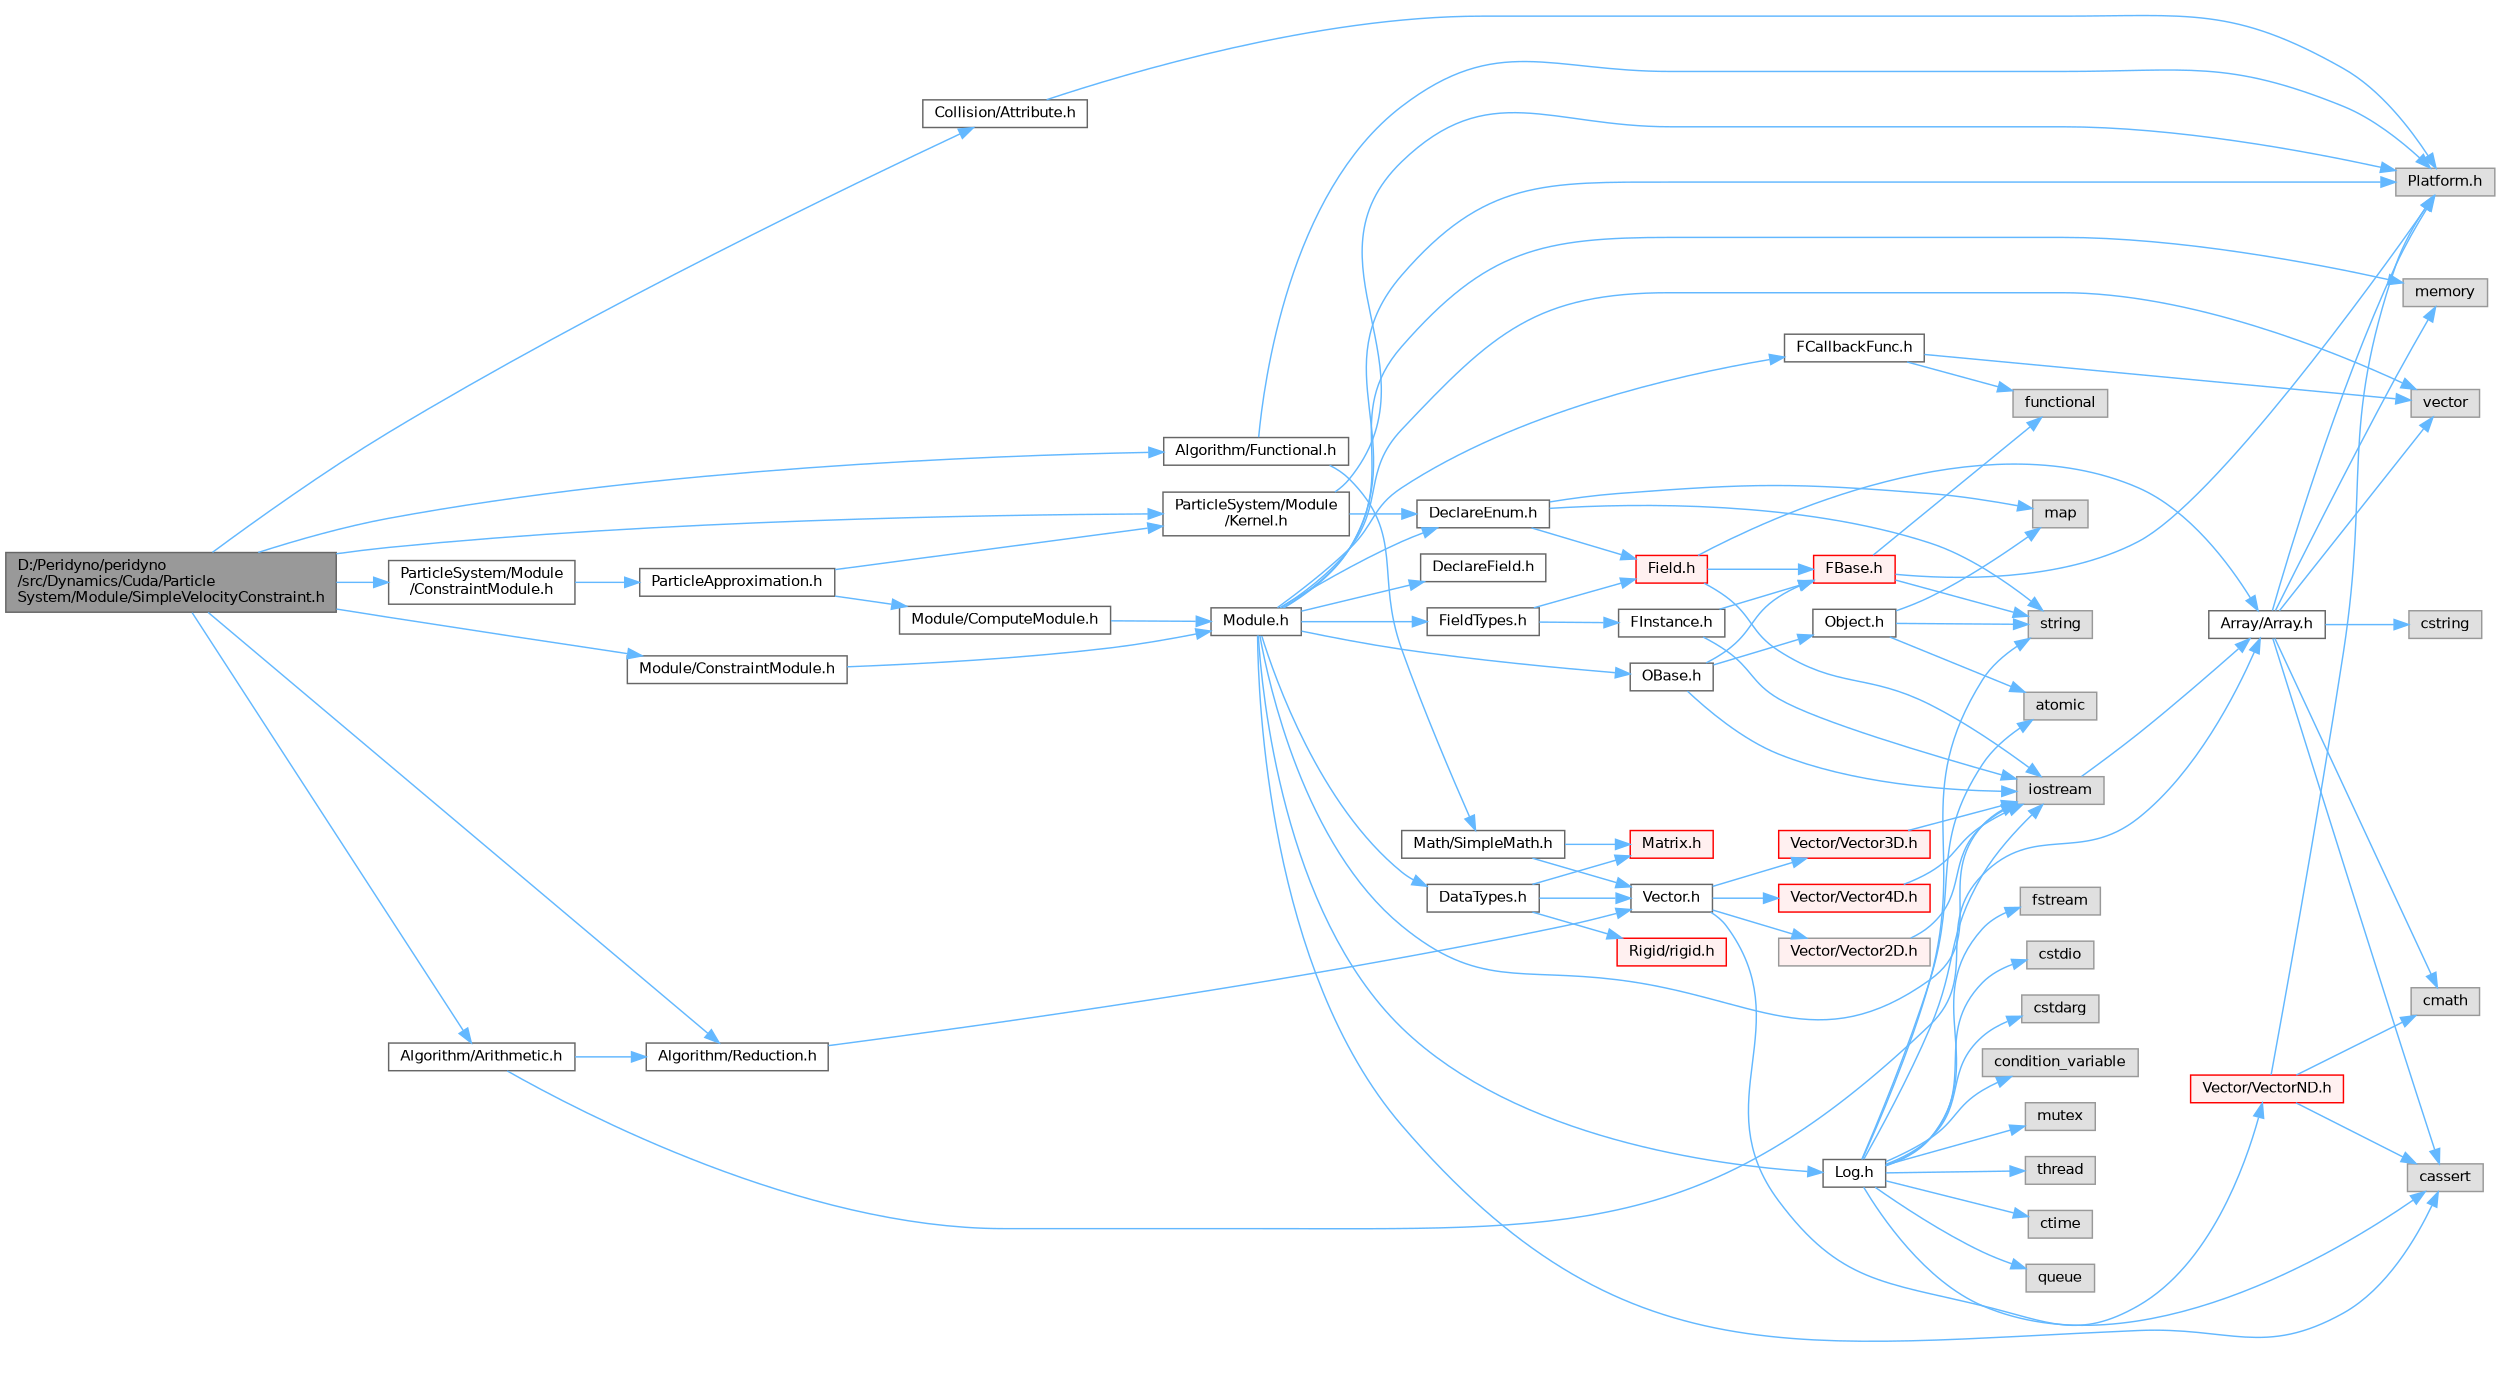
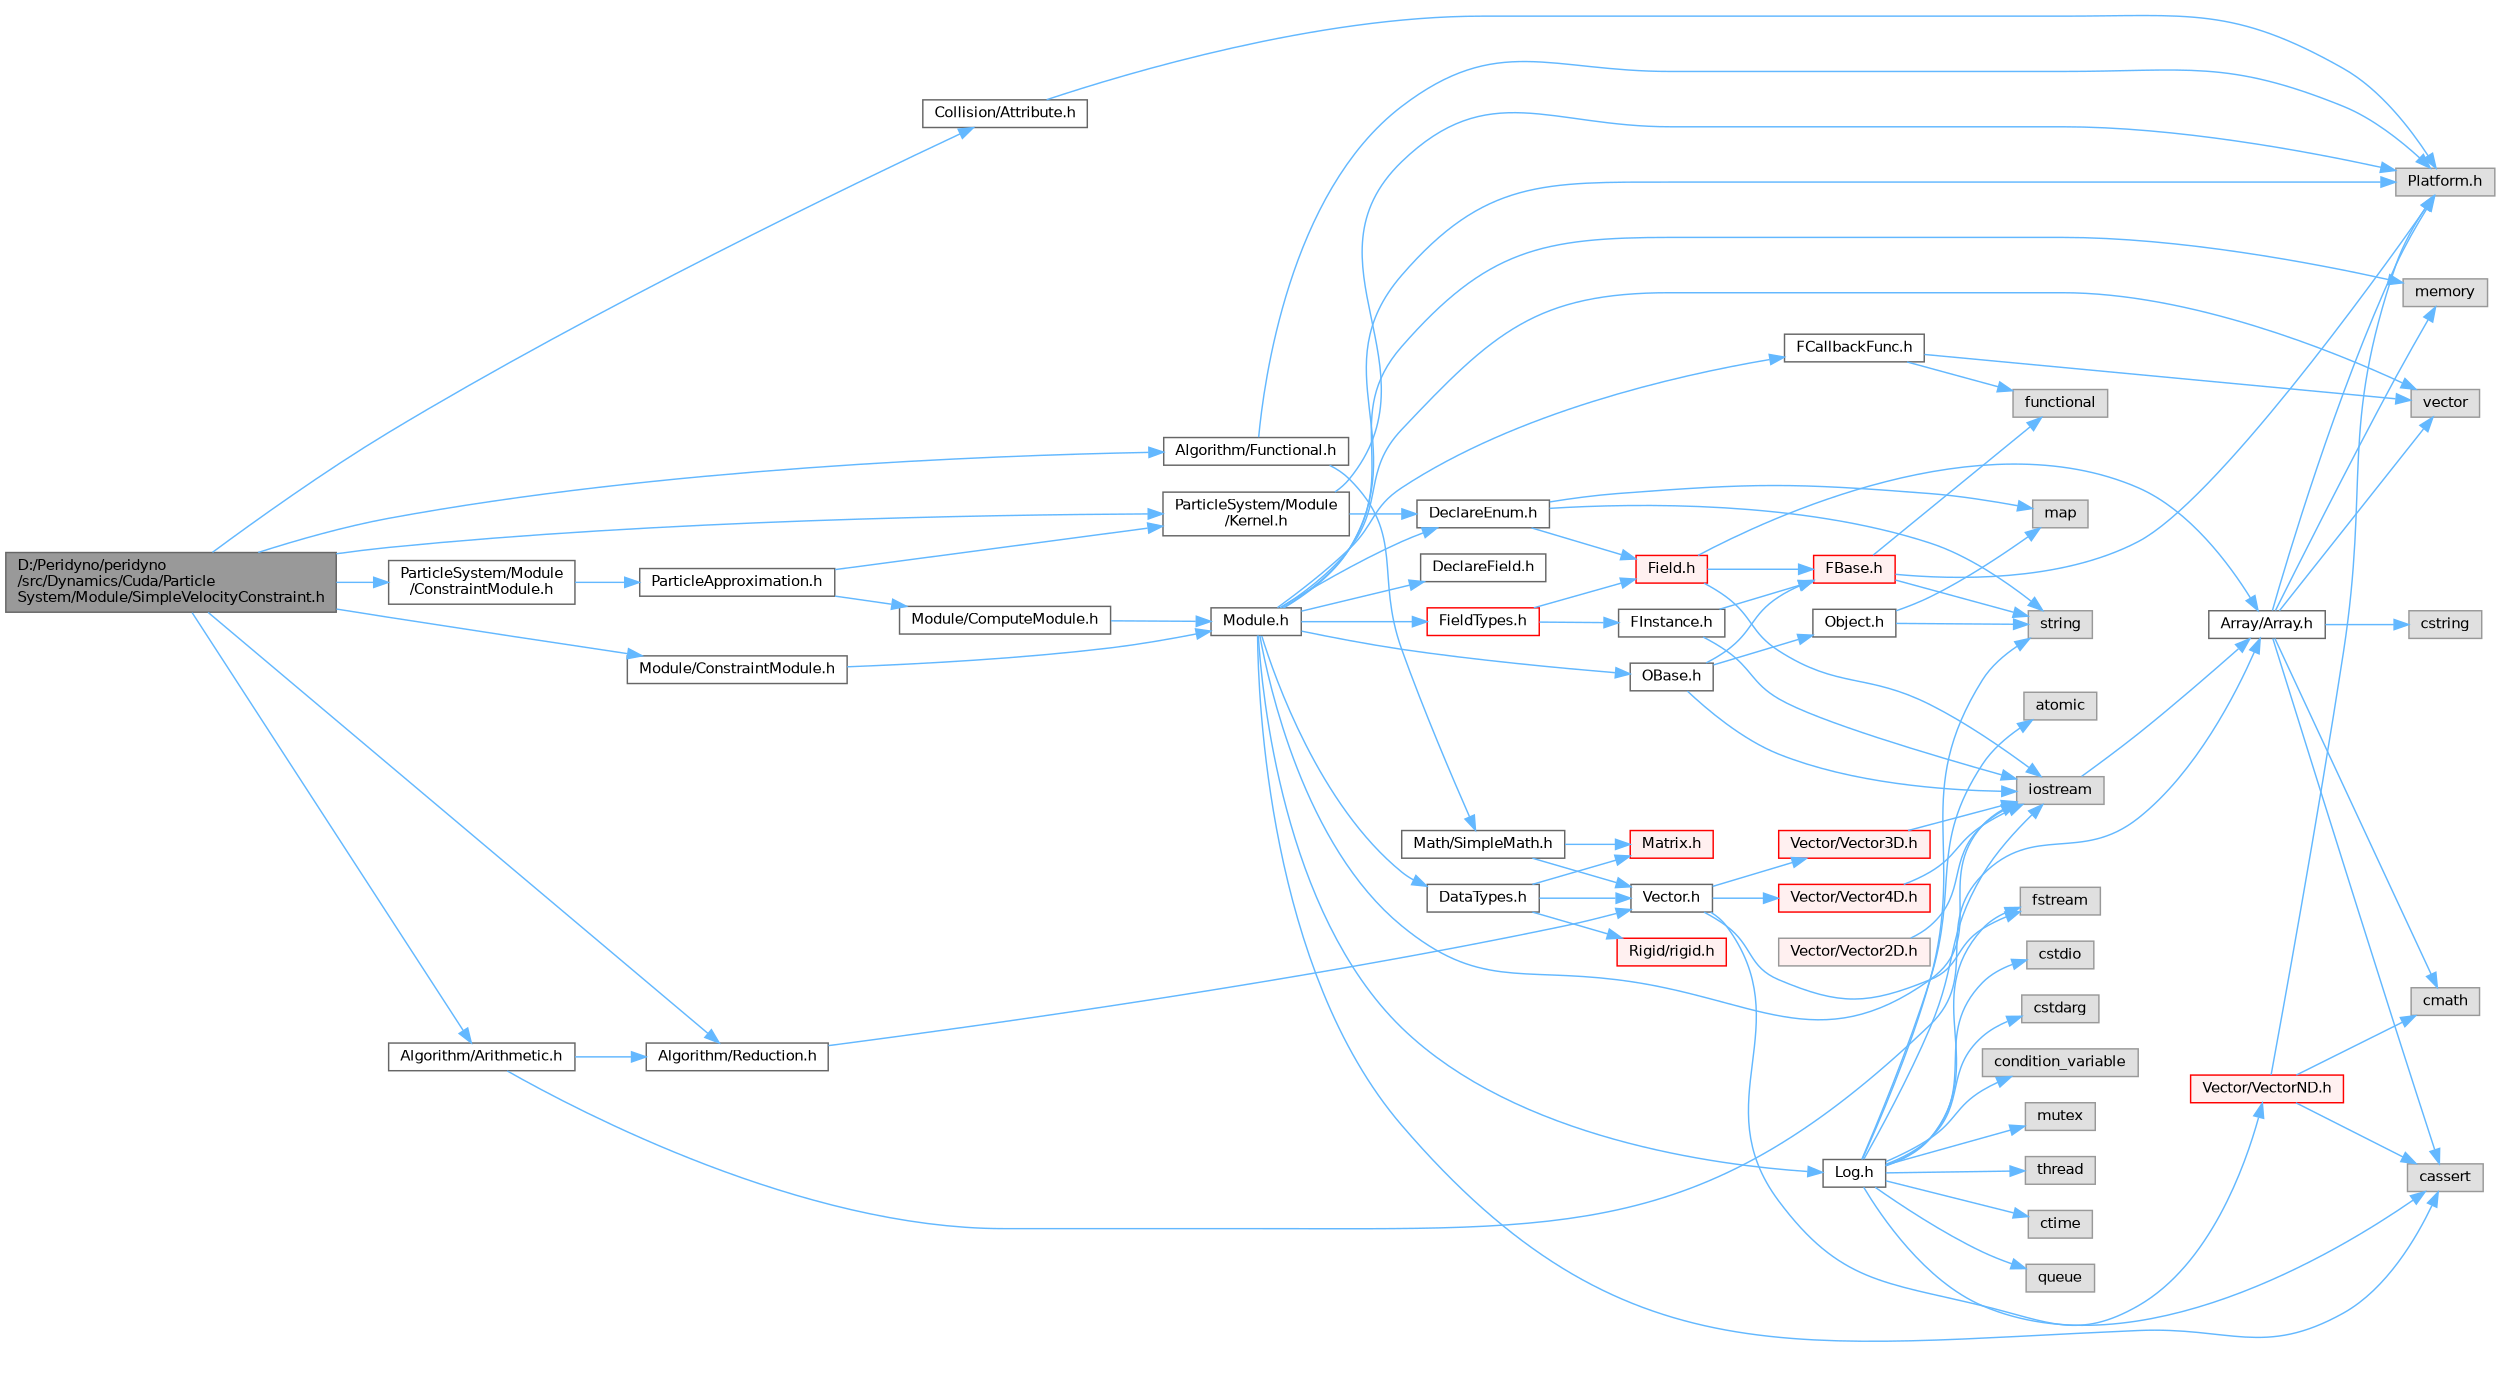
node "FieldTypes.h": color grey40 -> red
edge "Object.h" -> "atomic": removed
edge "Vector.h" -> "Vector/Vector2D.h": now "Vector.h" -> "fstream"
